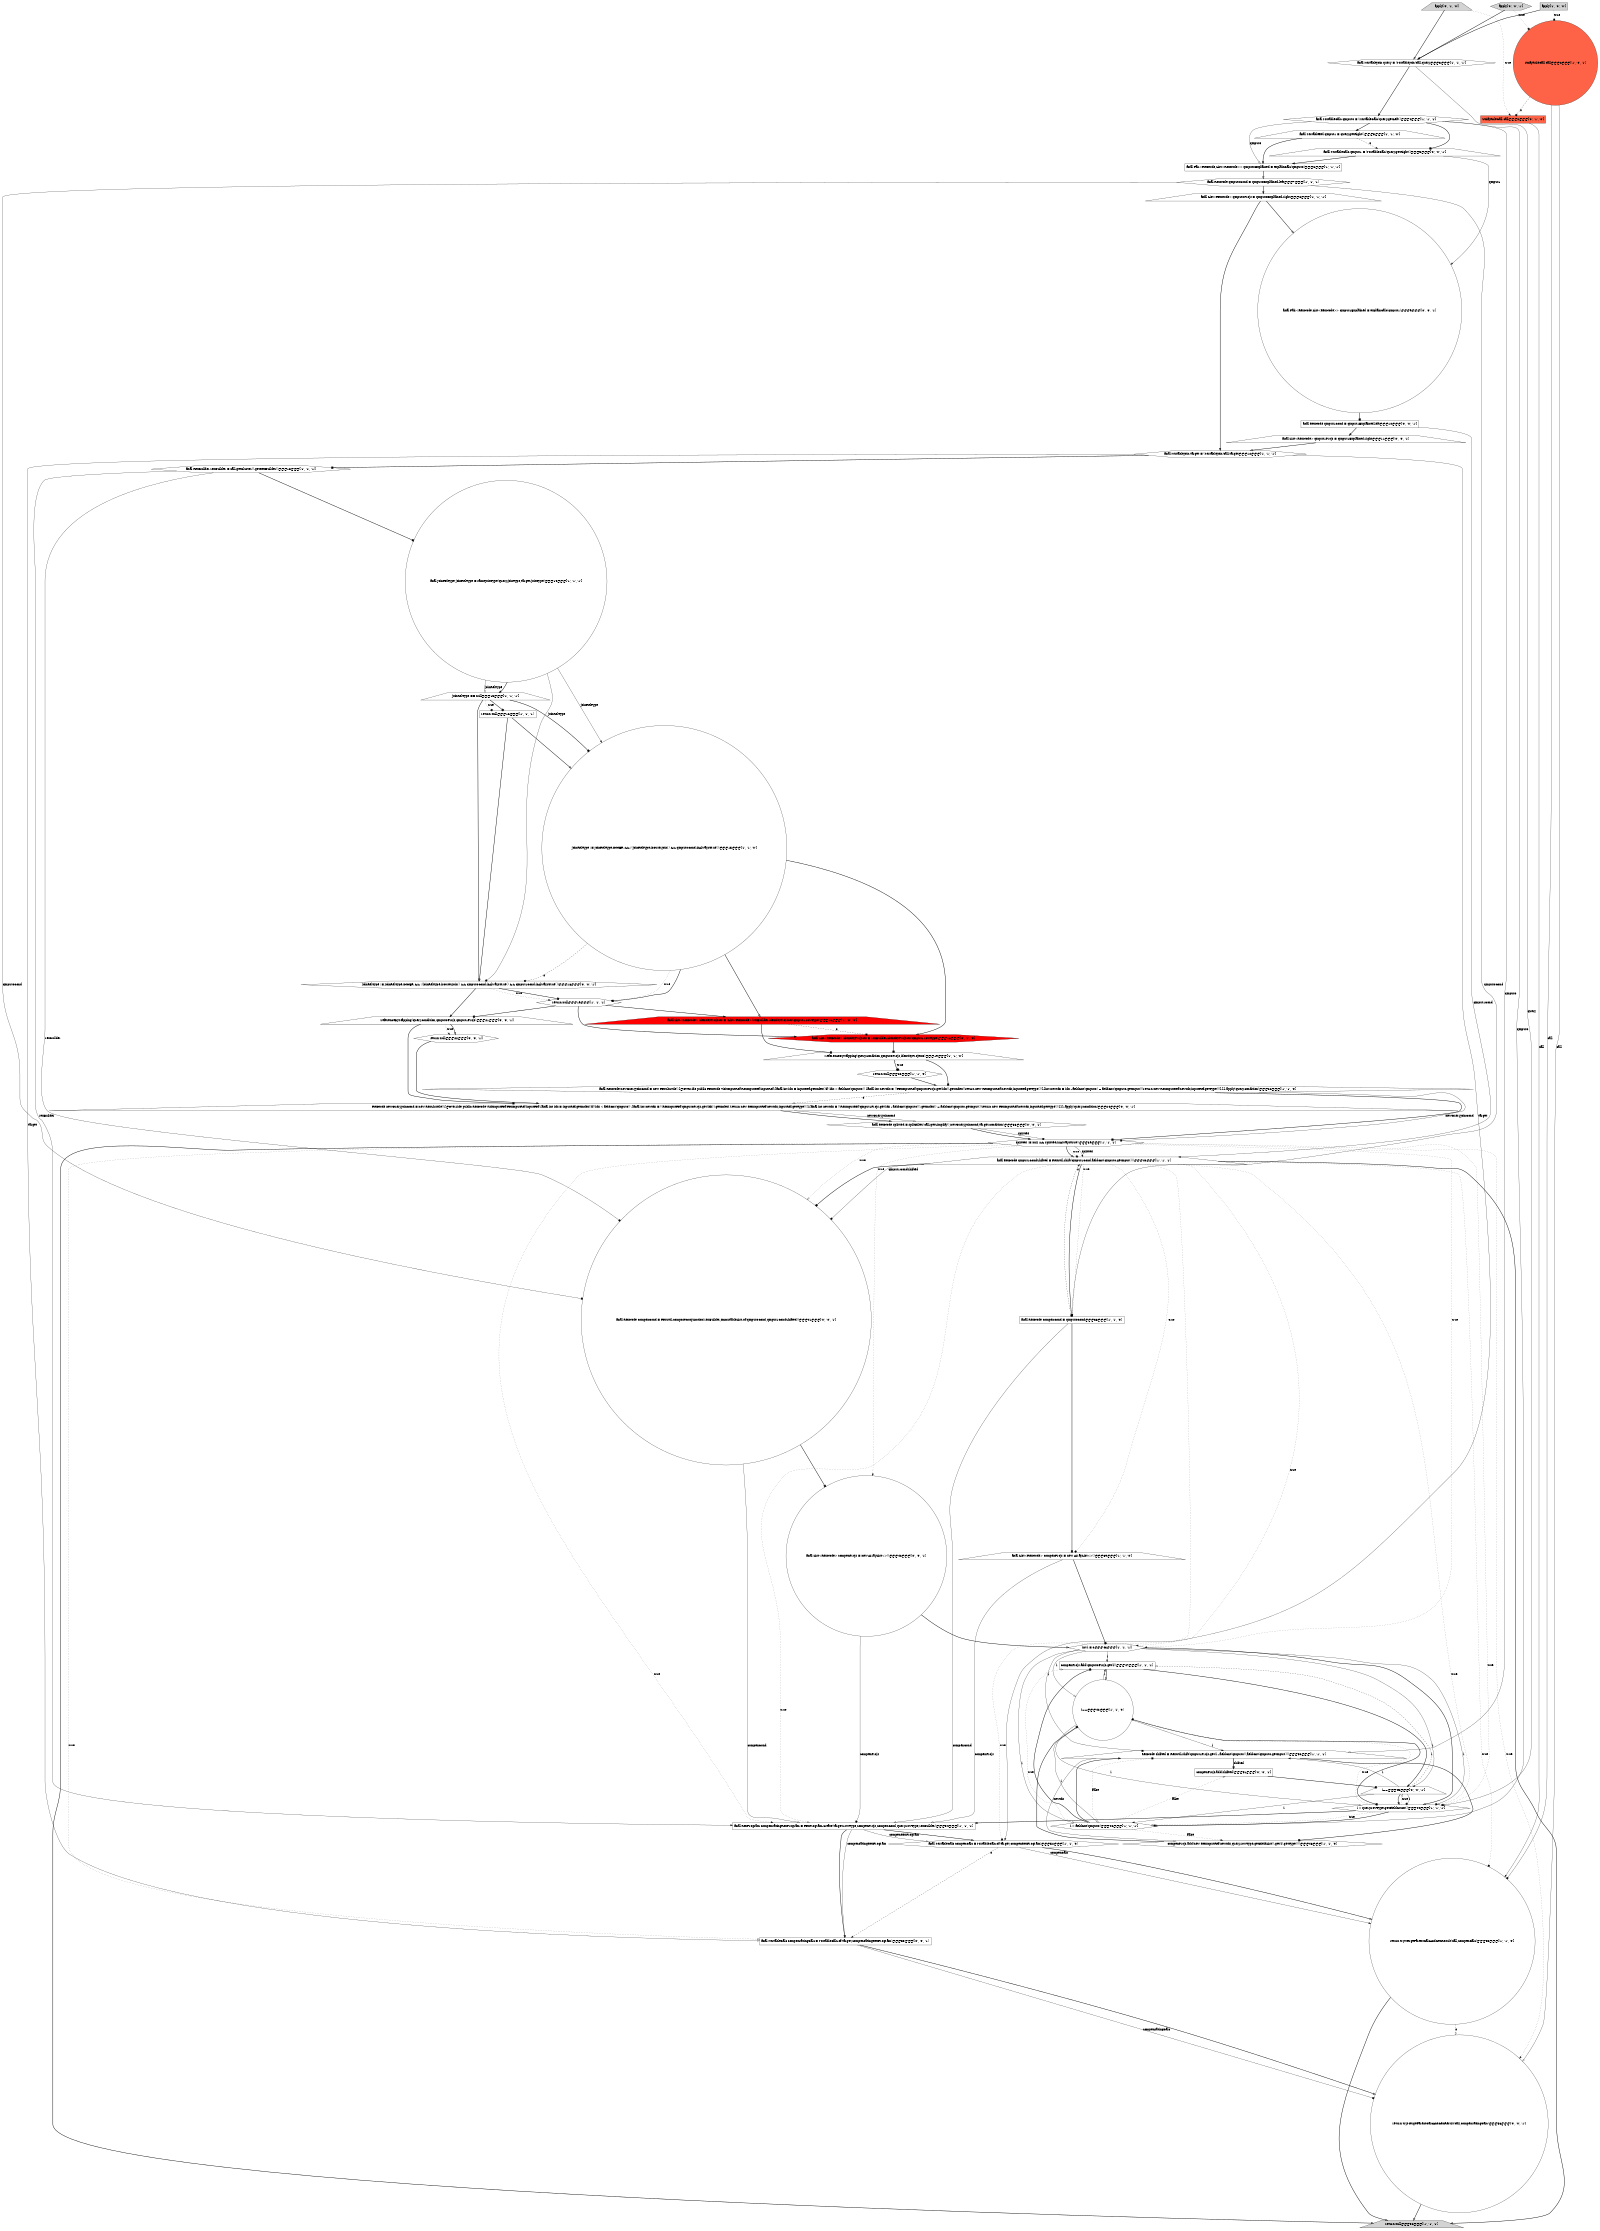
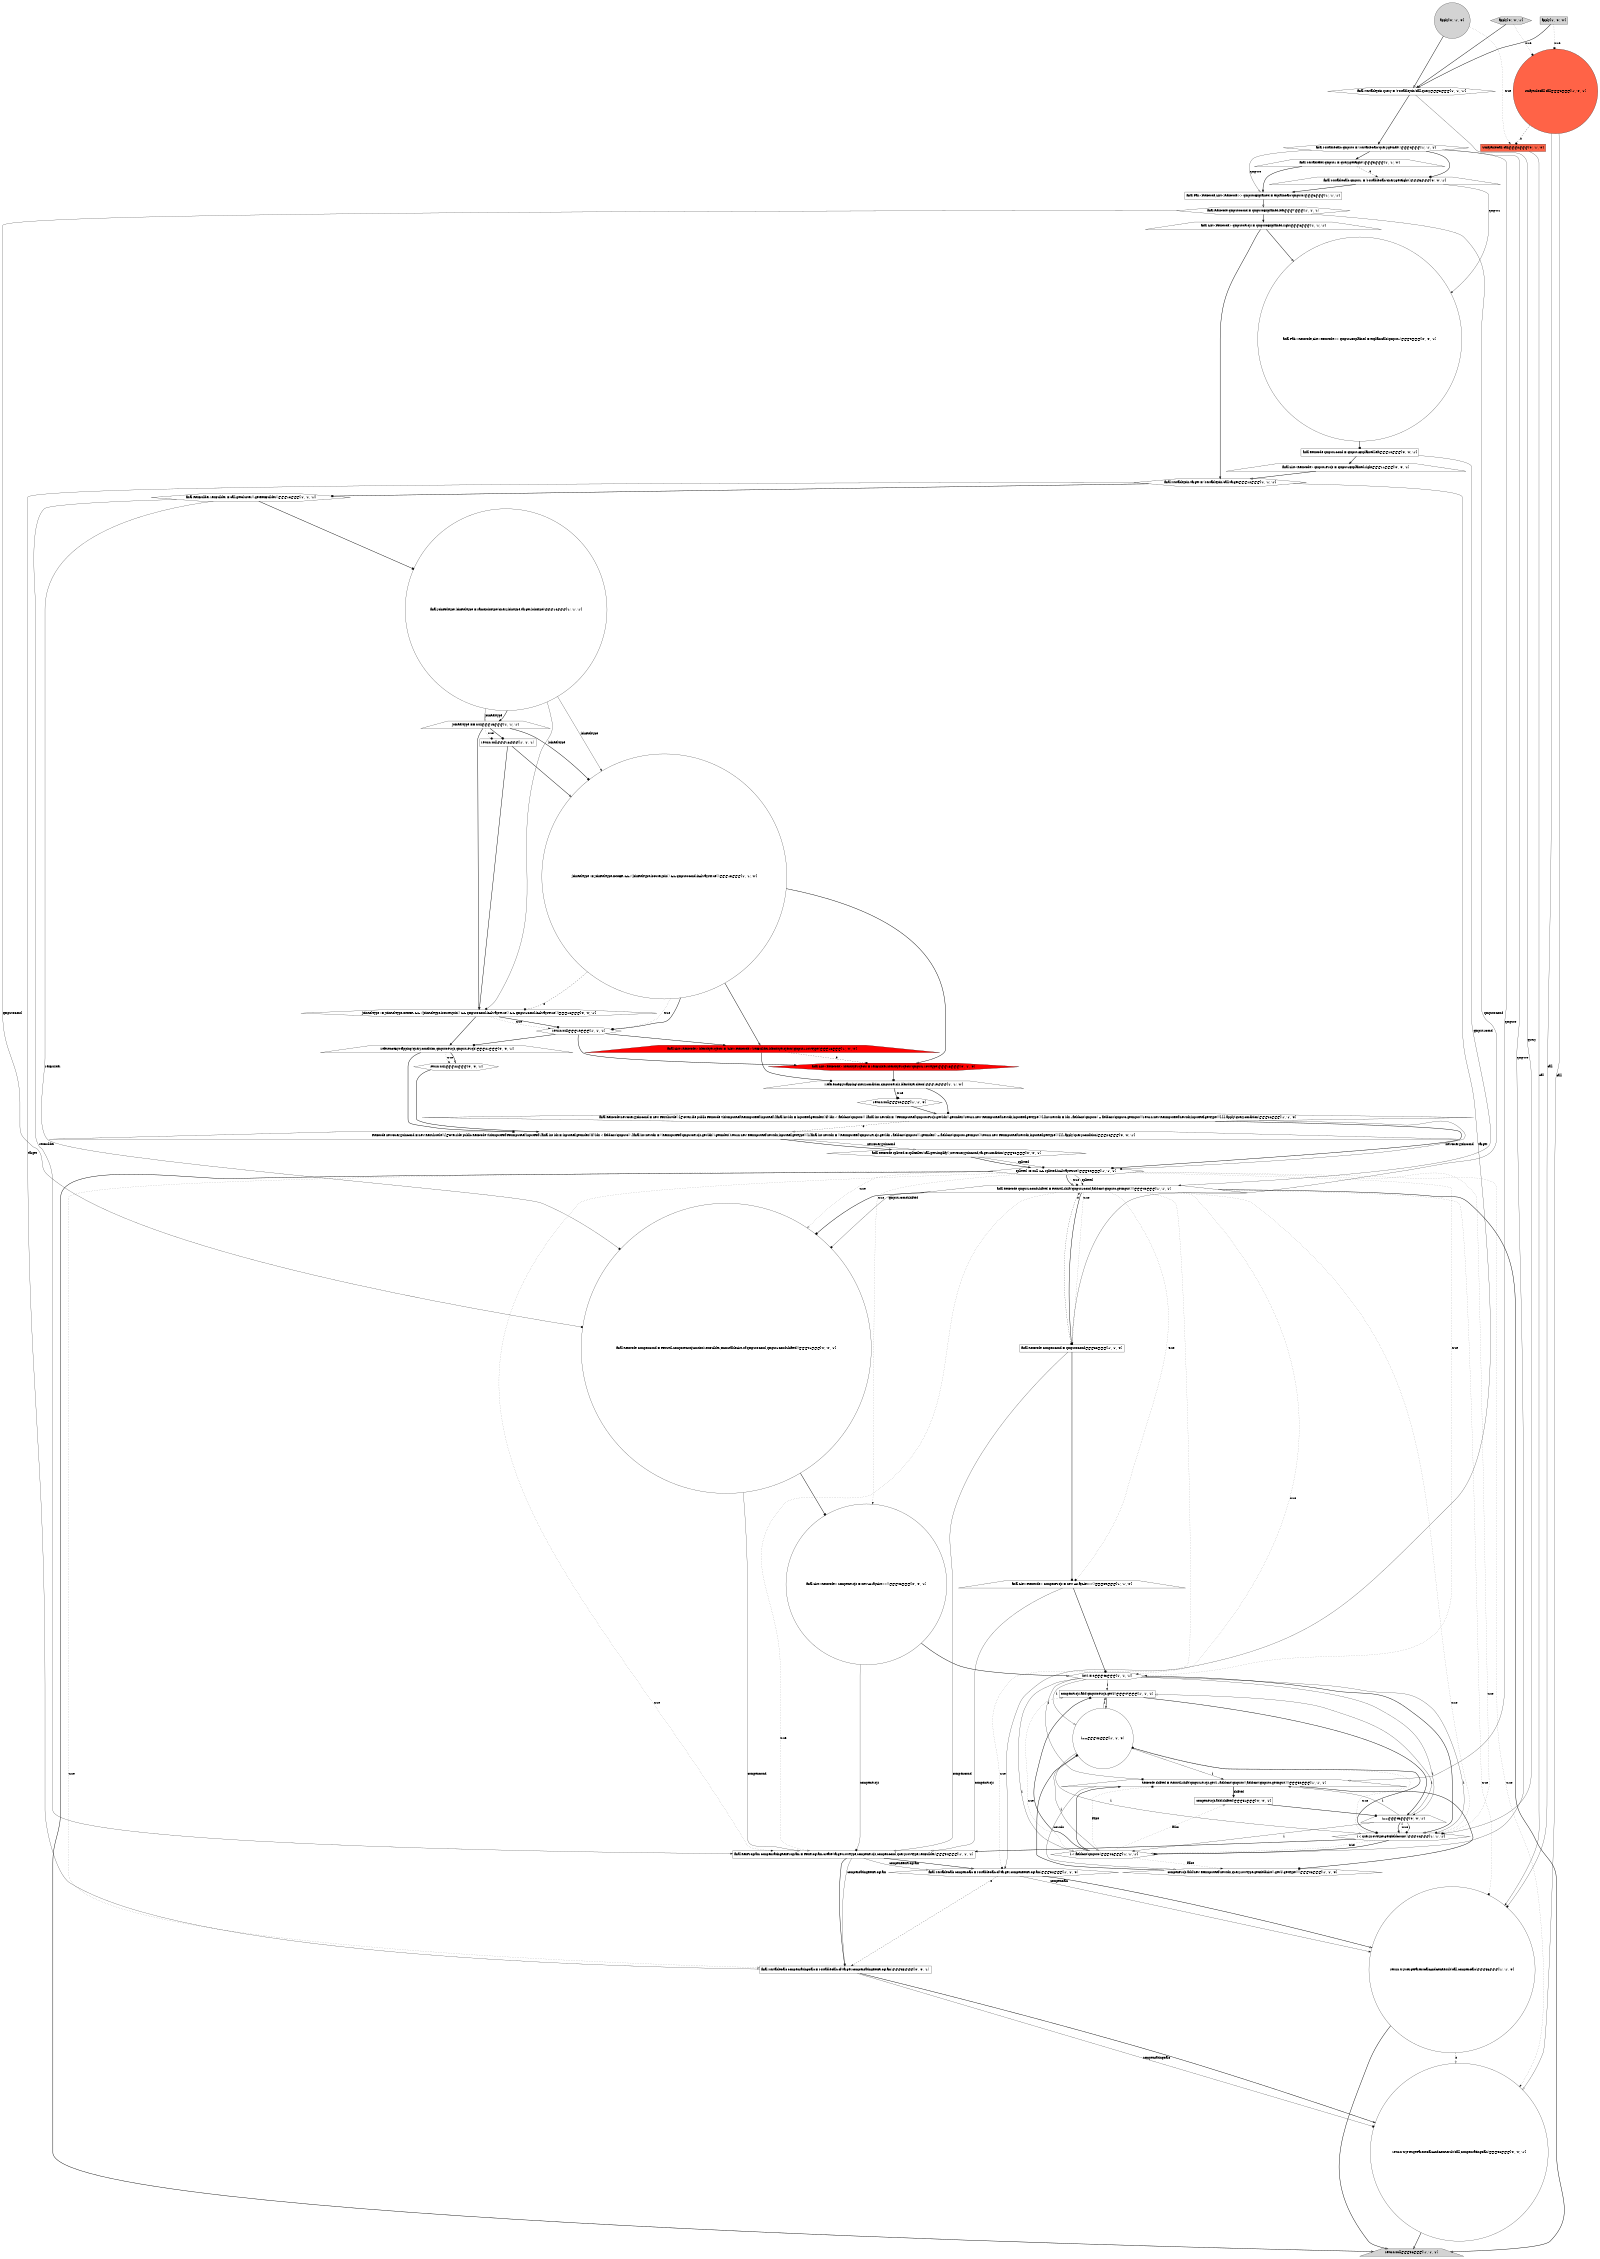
node "apply['0', '1', '0']": shape trapezium -> circle
edge "i++@@@45@@@['0', '0', '1']" -> "compenProjs.add(qInput0Projs.get(i))@@@47@@@['1', '1', '1']": style dashed -> solid
